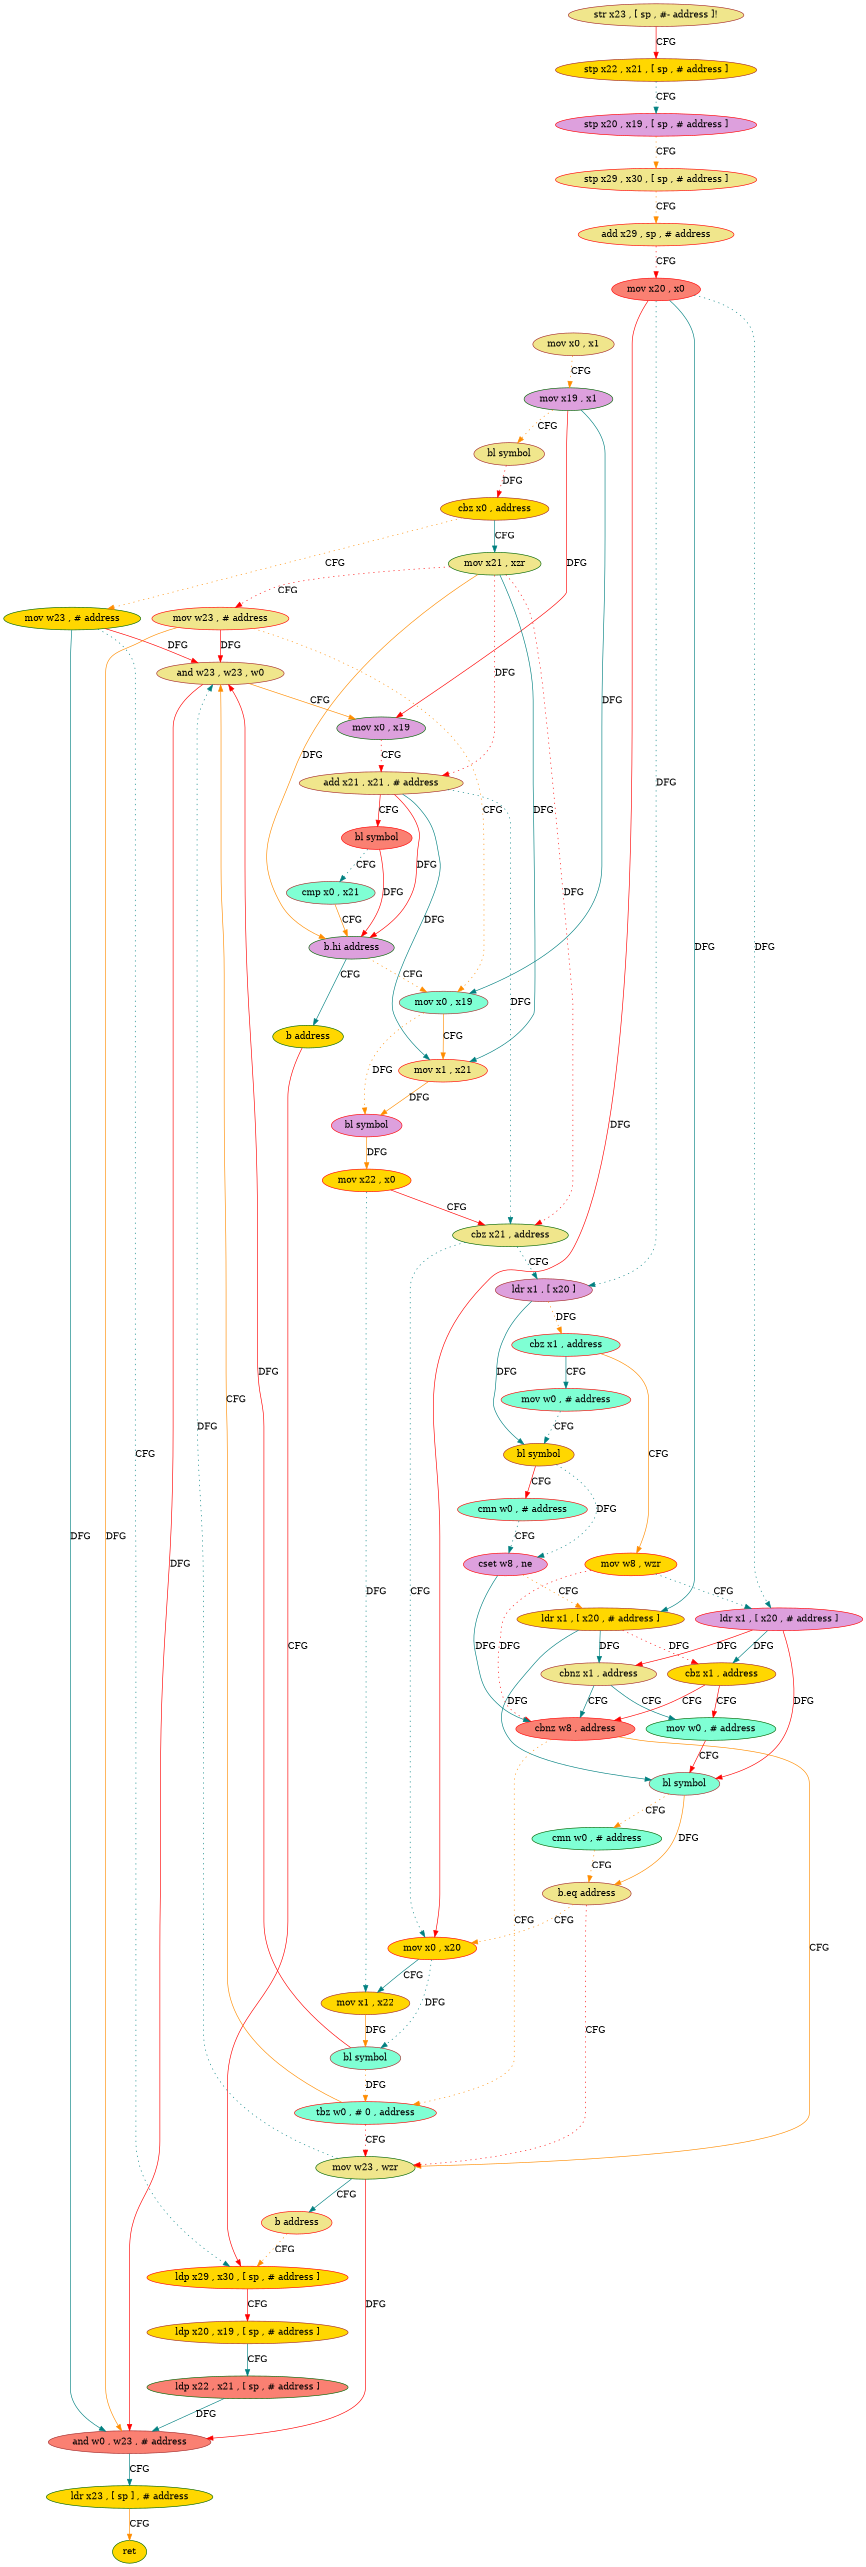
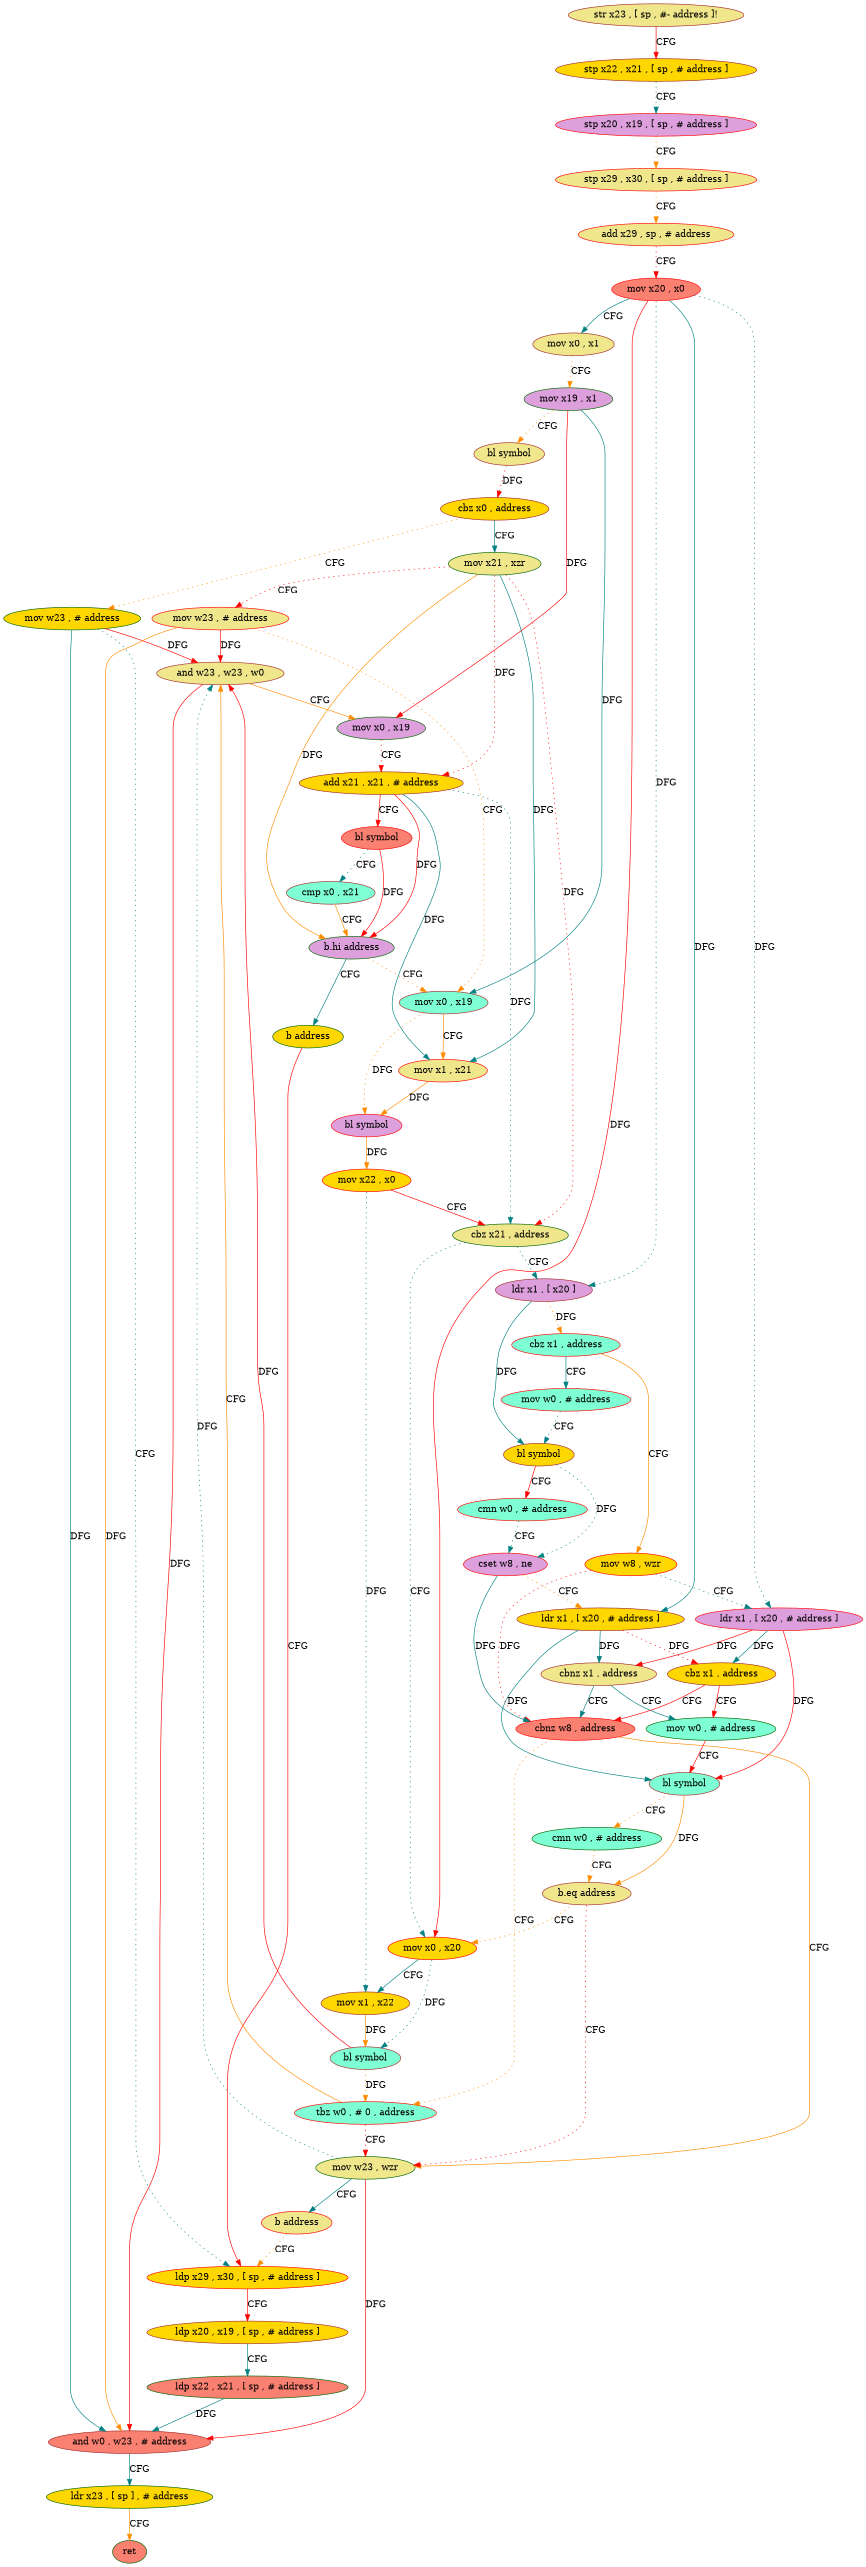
edge "mov x20 , x0" -> "mov x0 , x1": added, label "CFG"
node "add x21 , x21 , # address": fillcolor khaki -> gold
node "ret": fillcolor gold -> salmon
